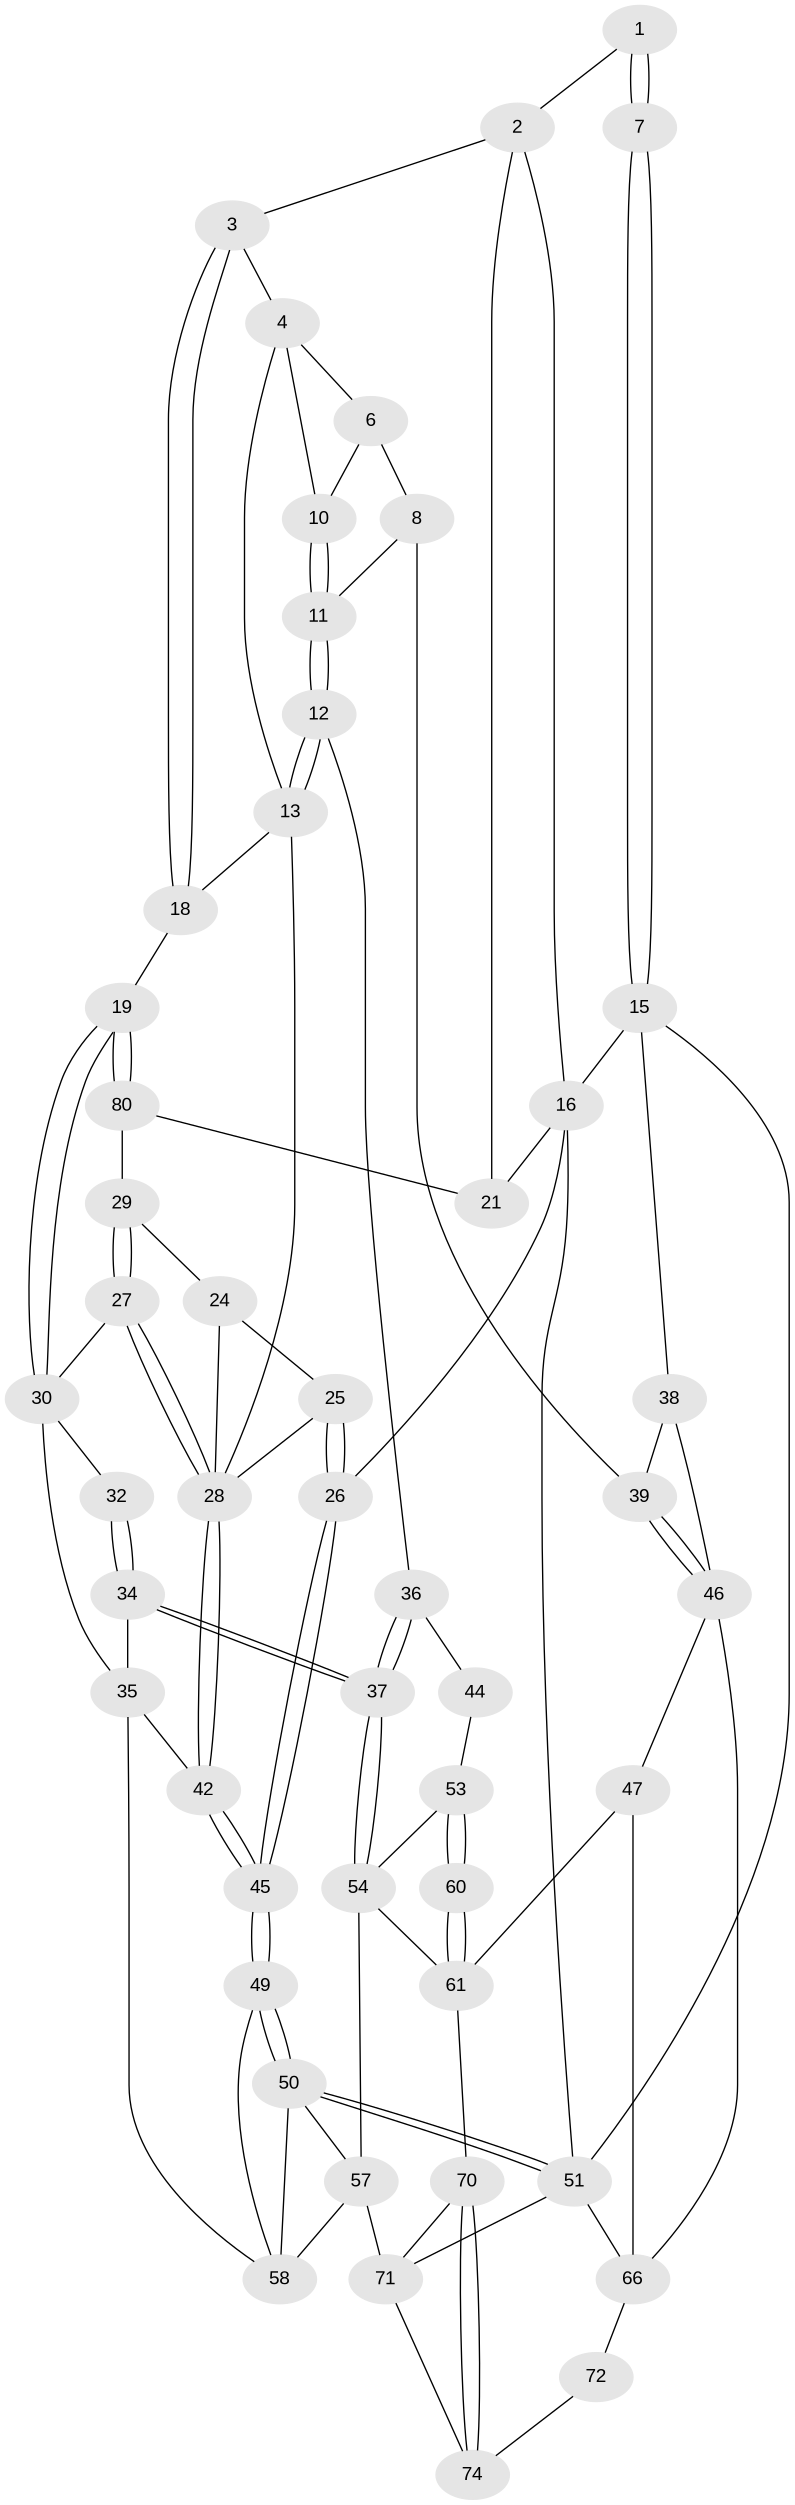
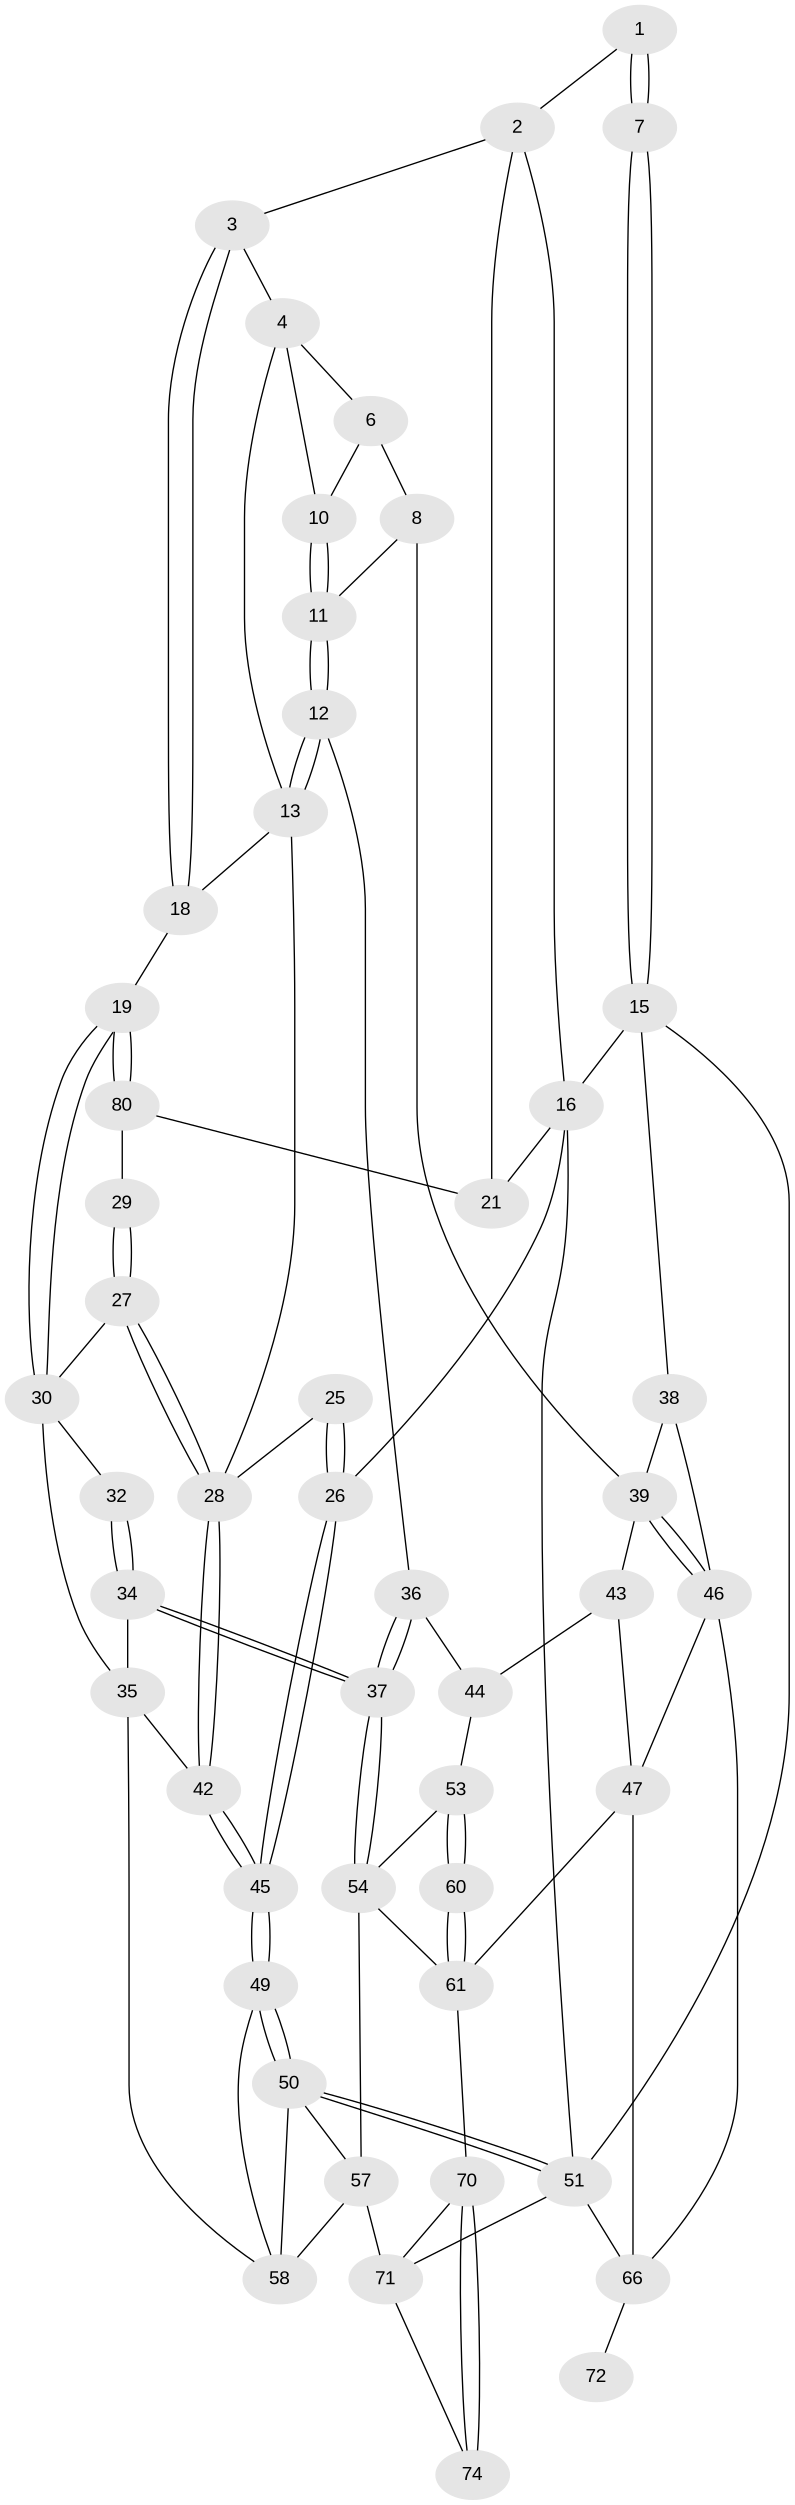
node "24": removed
node "43": added
edge "72" -- "74": removed
